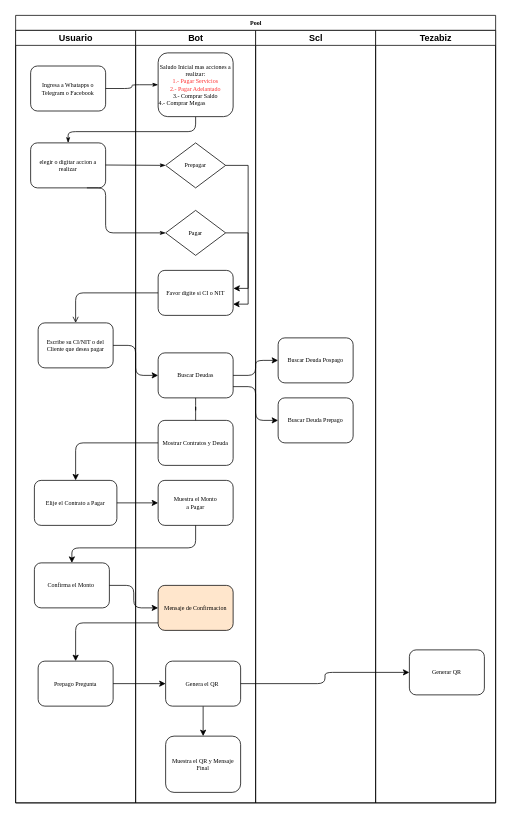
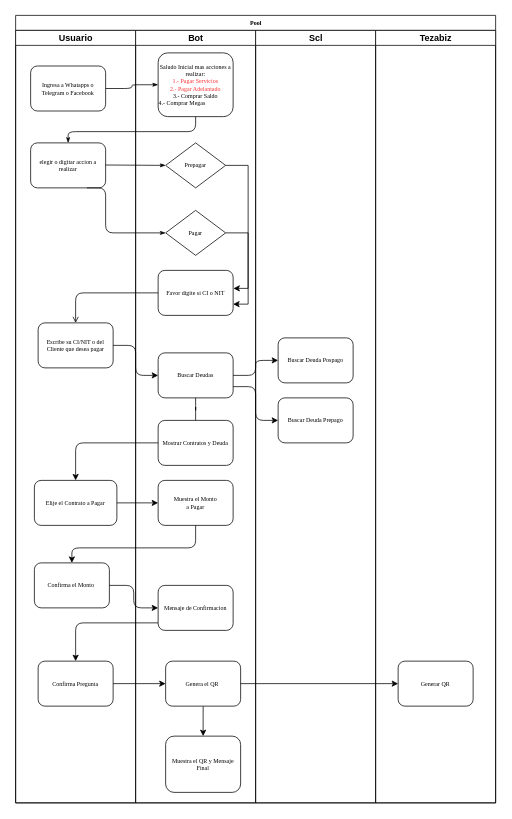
node "Mensaje de Confirmacion": fillcolor #ffe6cc -> #ffffff
node "Generar QR": moved (447, 672) -> (435, 684)
node "Prepago Pregunta": label "Prepago Pregunta" -> "Confirma Pregunta"
